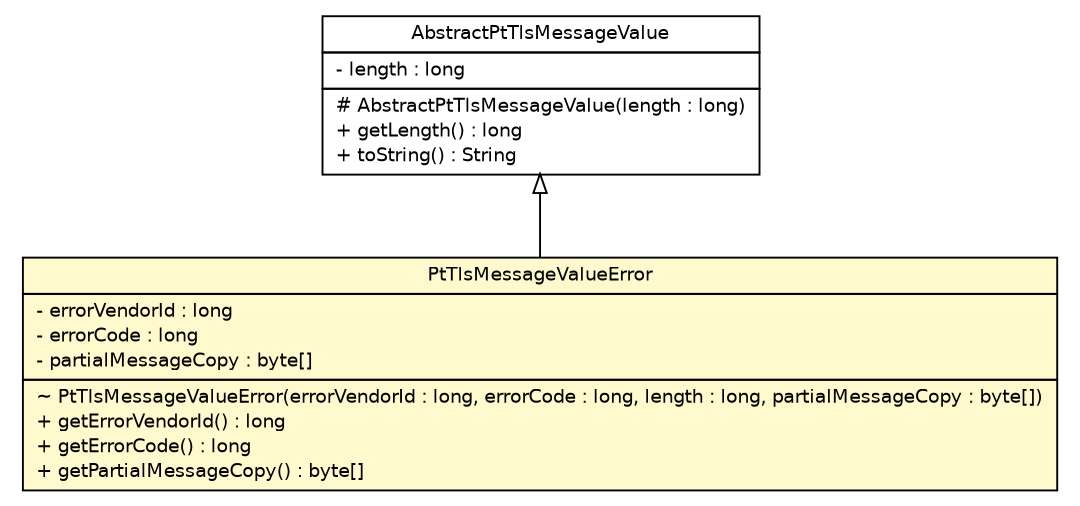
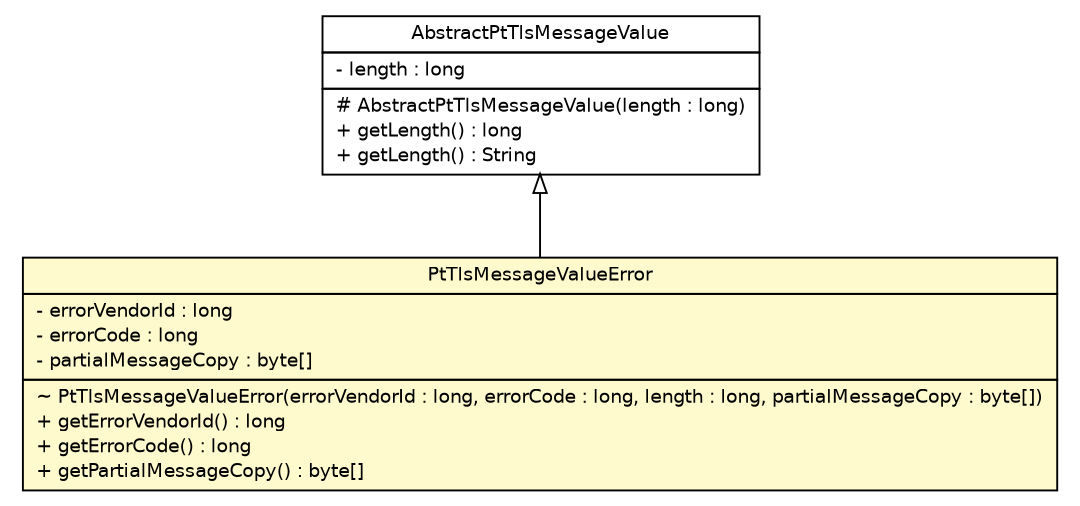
node "AbstractPtTlsMessageValue": text "+ toString() : String" -> "+ getLength() : String"
